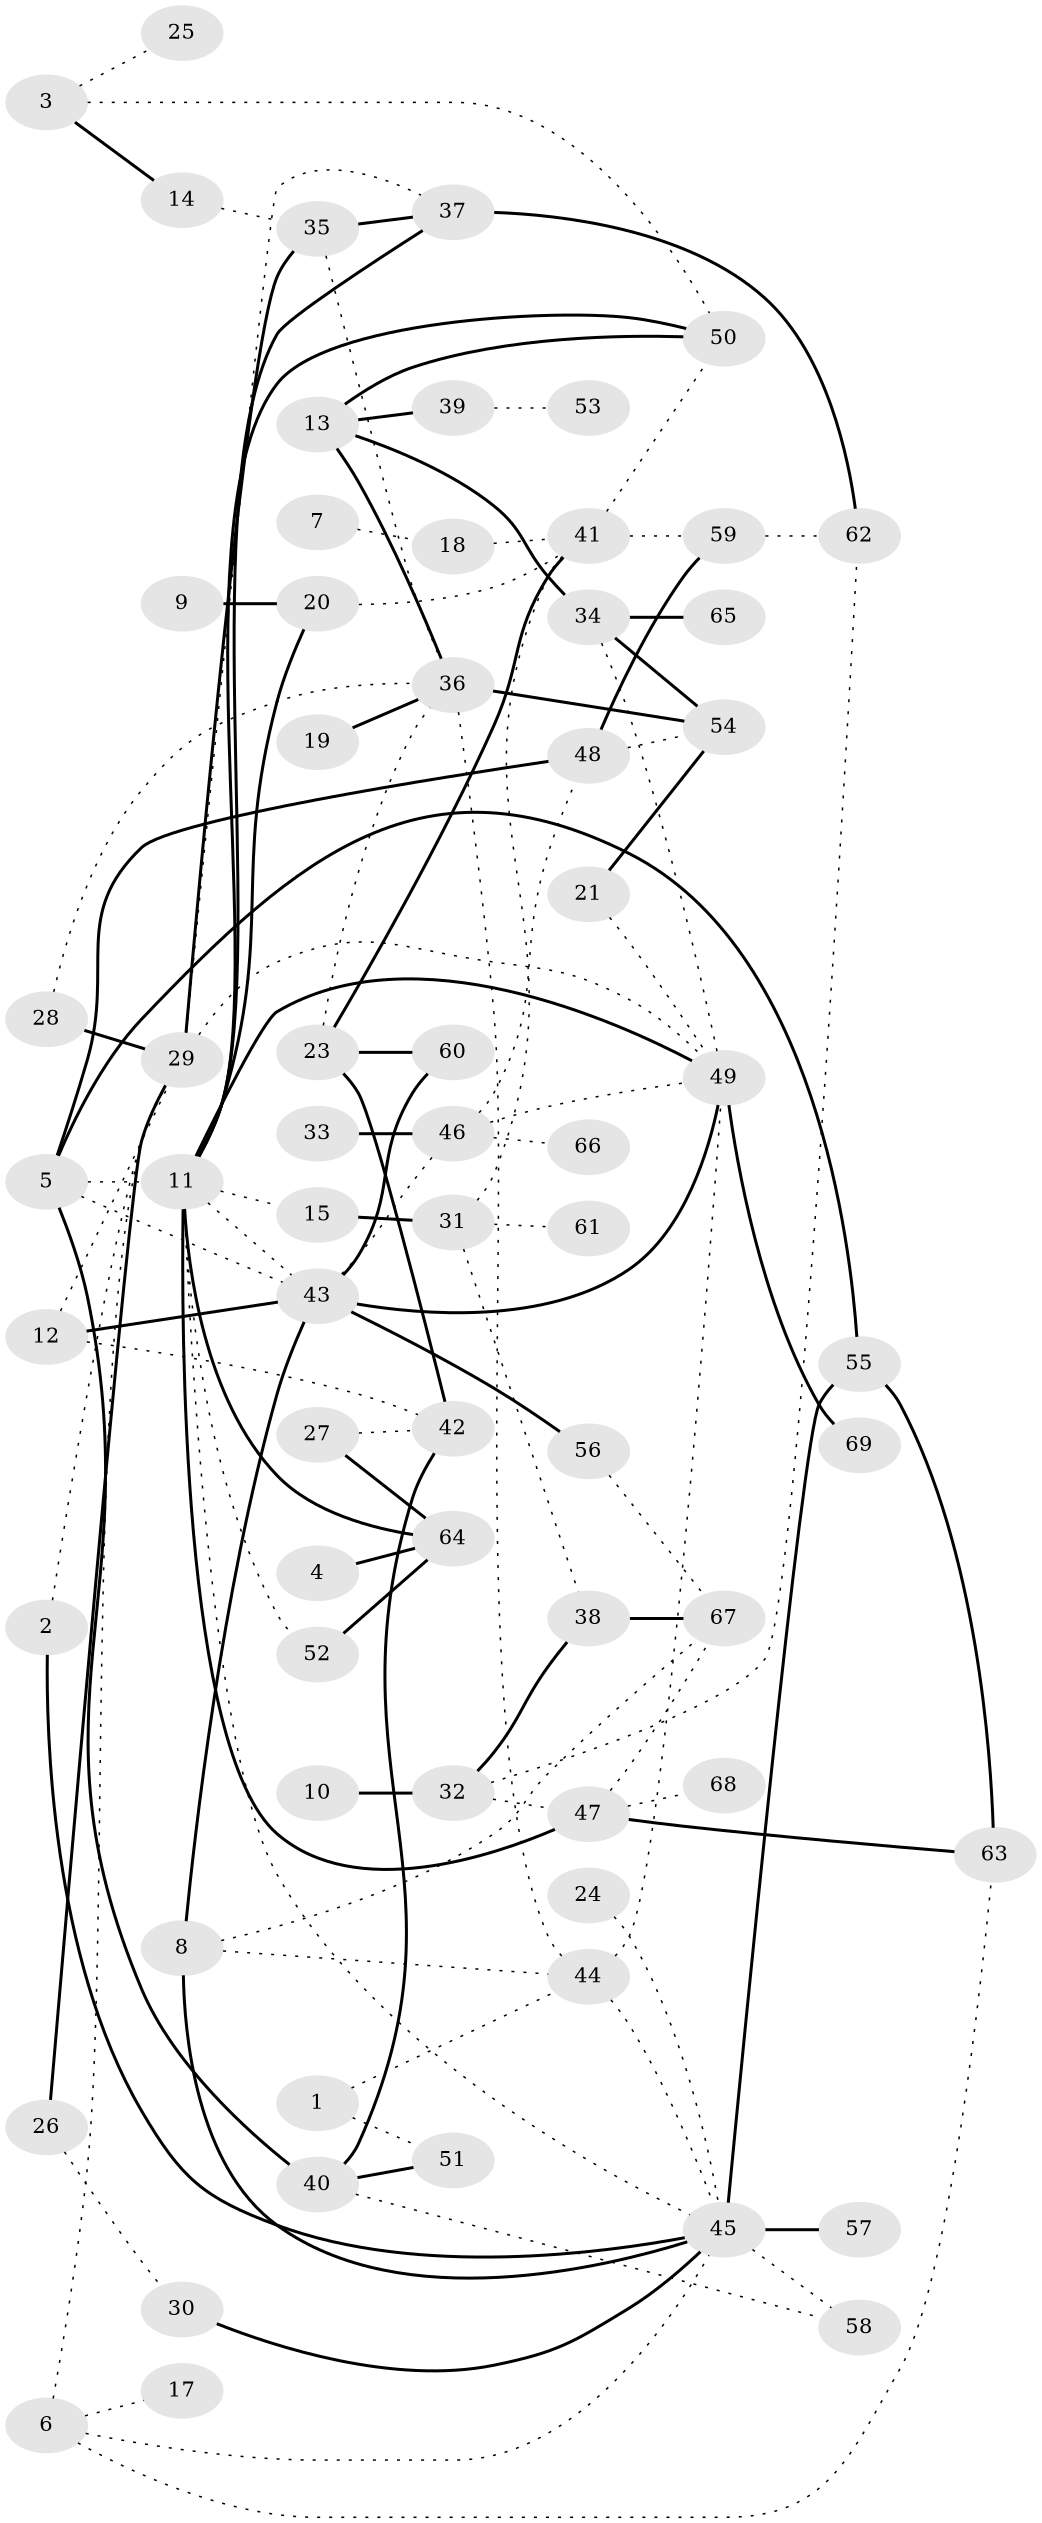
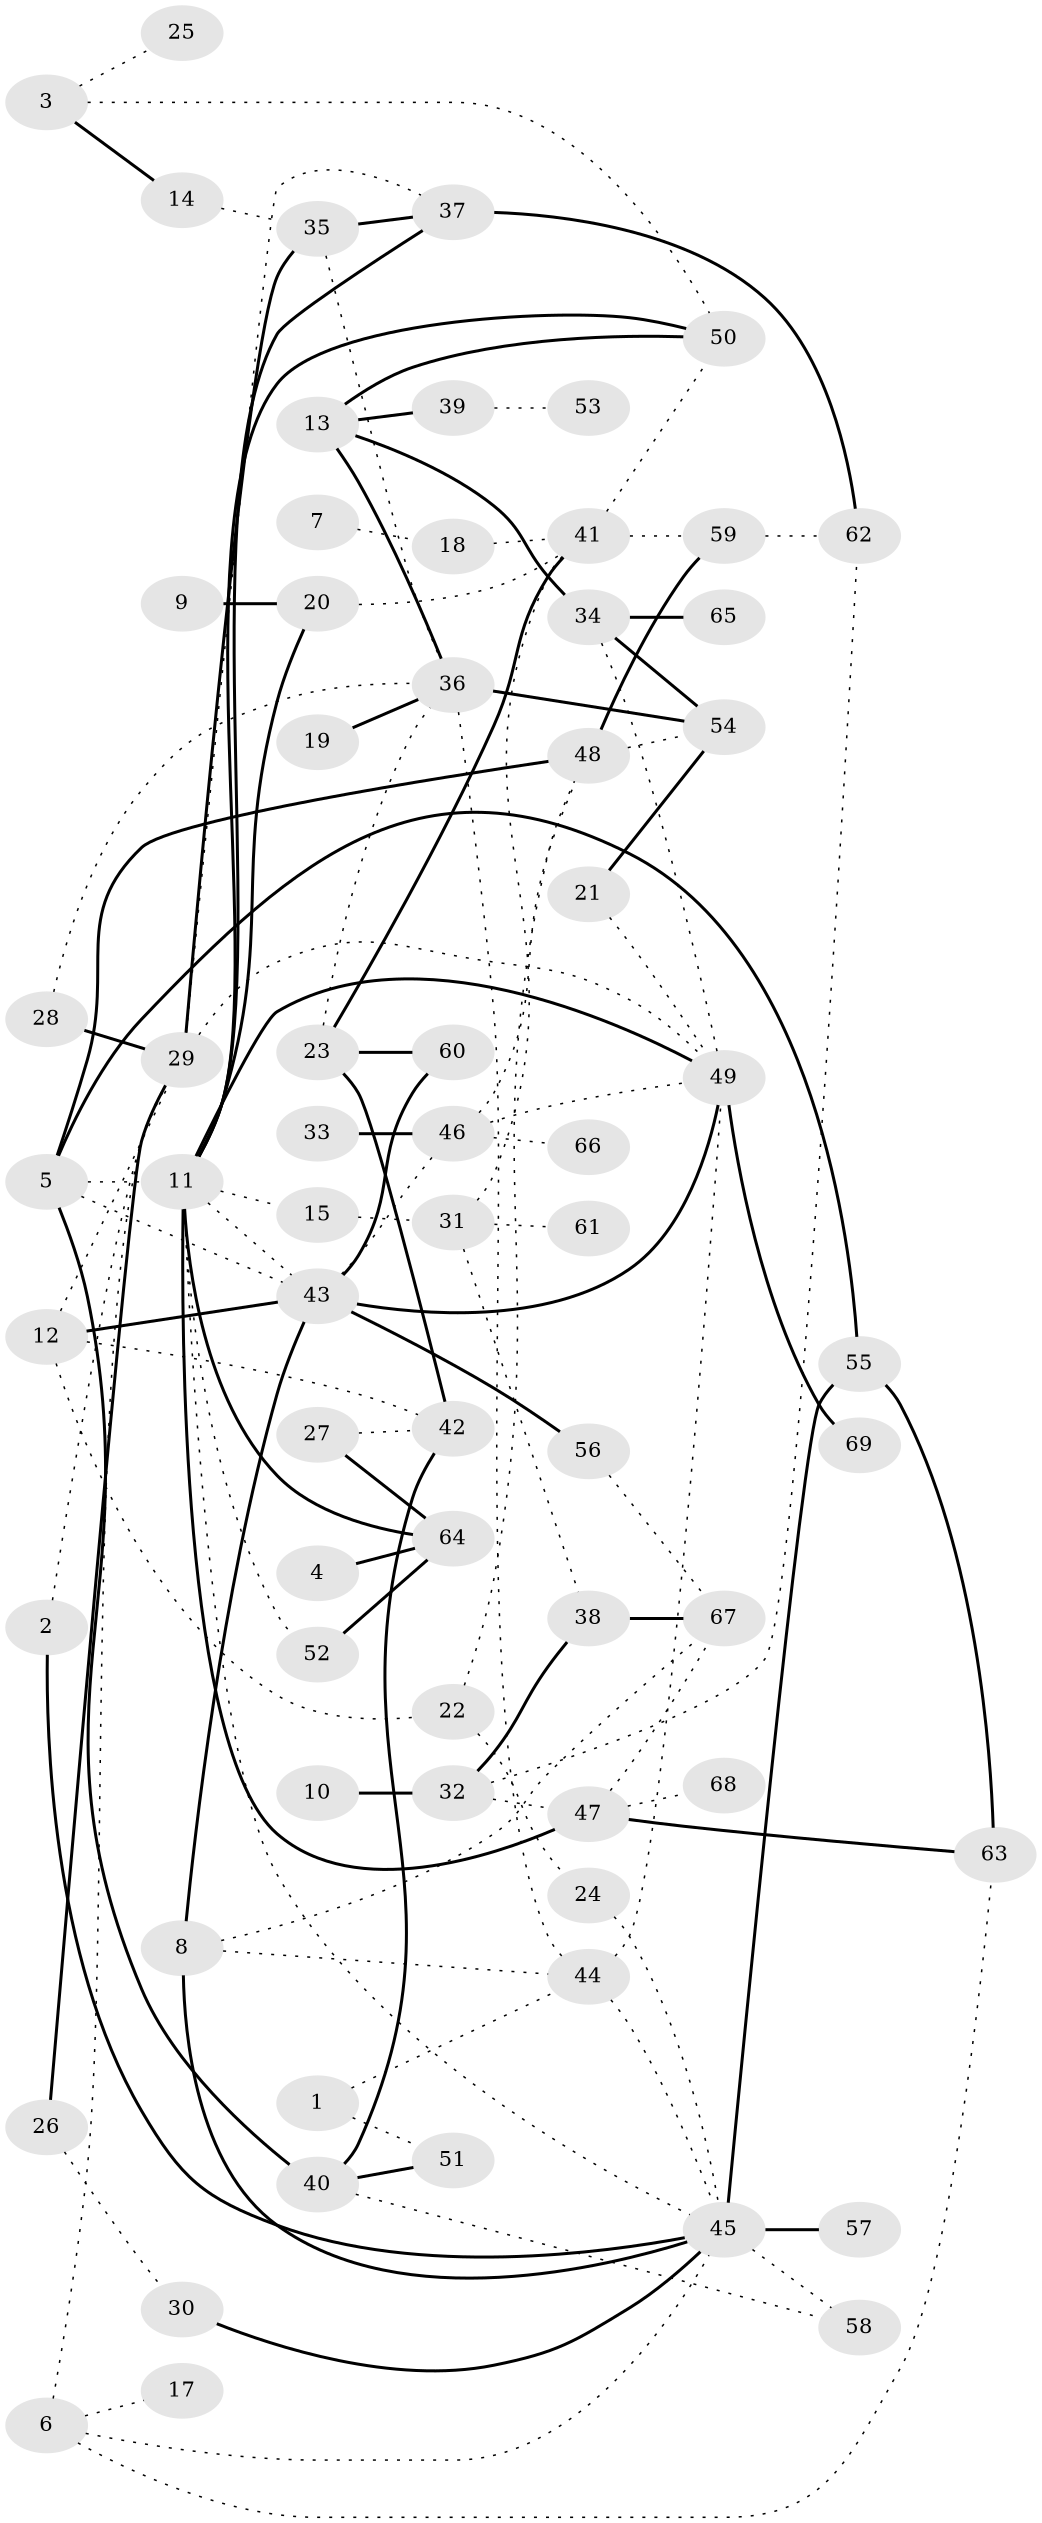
edge "15" -- "31": style bold -> dotted
node "22": added
